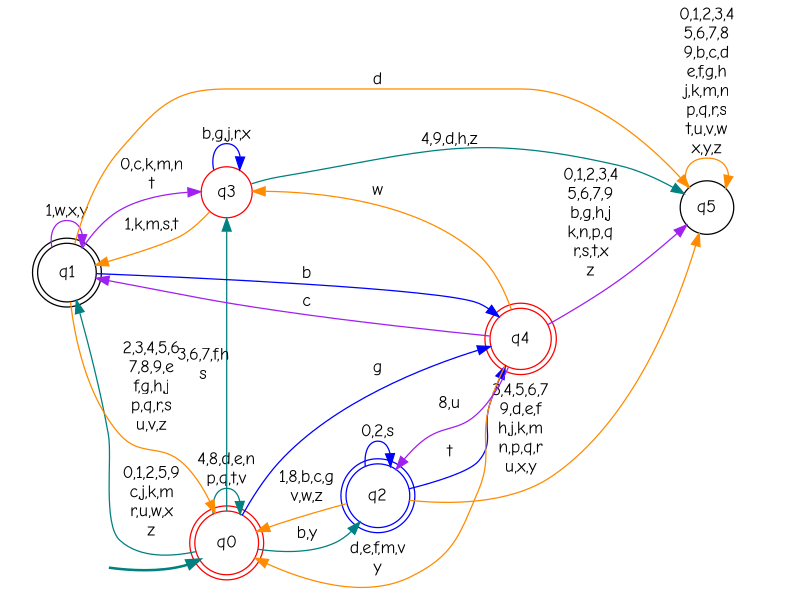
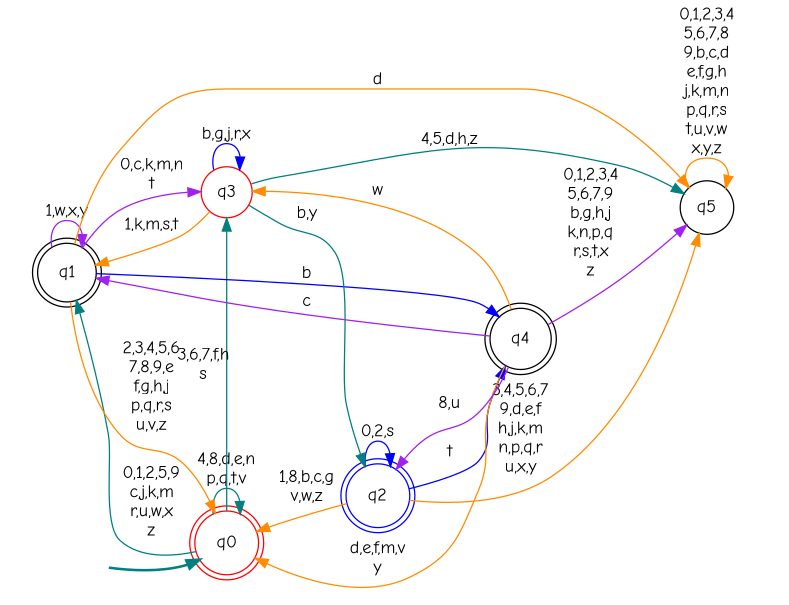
edge "q3" -> "q5": label "4,9,d,h,z" -> "4,5,d,h,z"
node "q4": color red -> black
edge "q0" -> "q4": removed, label "g"
edge "q0" -> "q2": now "q3" -> "q2"
